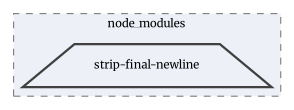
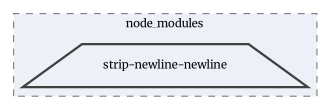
node "strip-final-newline": label "strip-final-newline" -> "strip-newline-newline"
